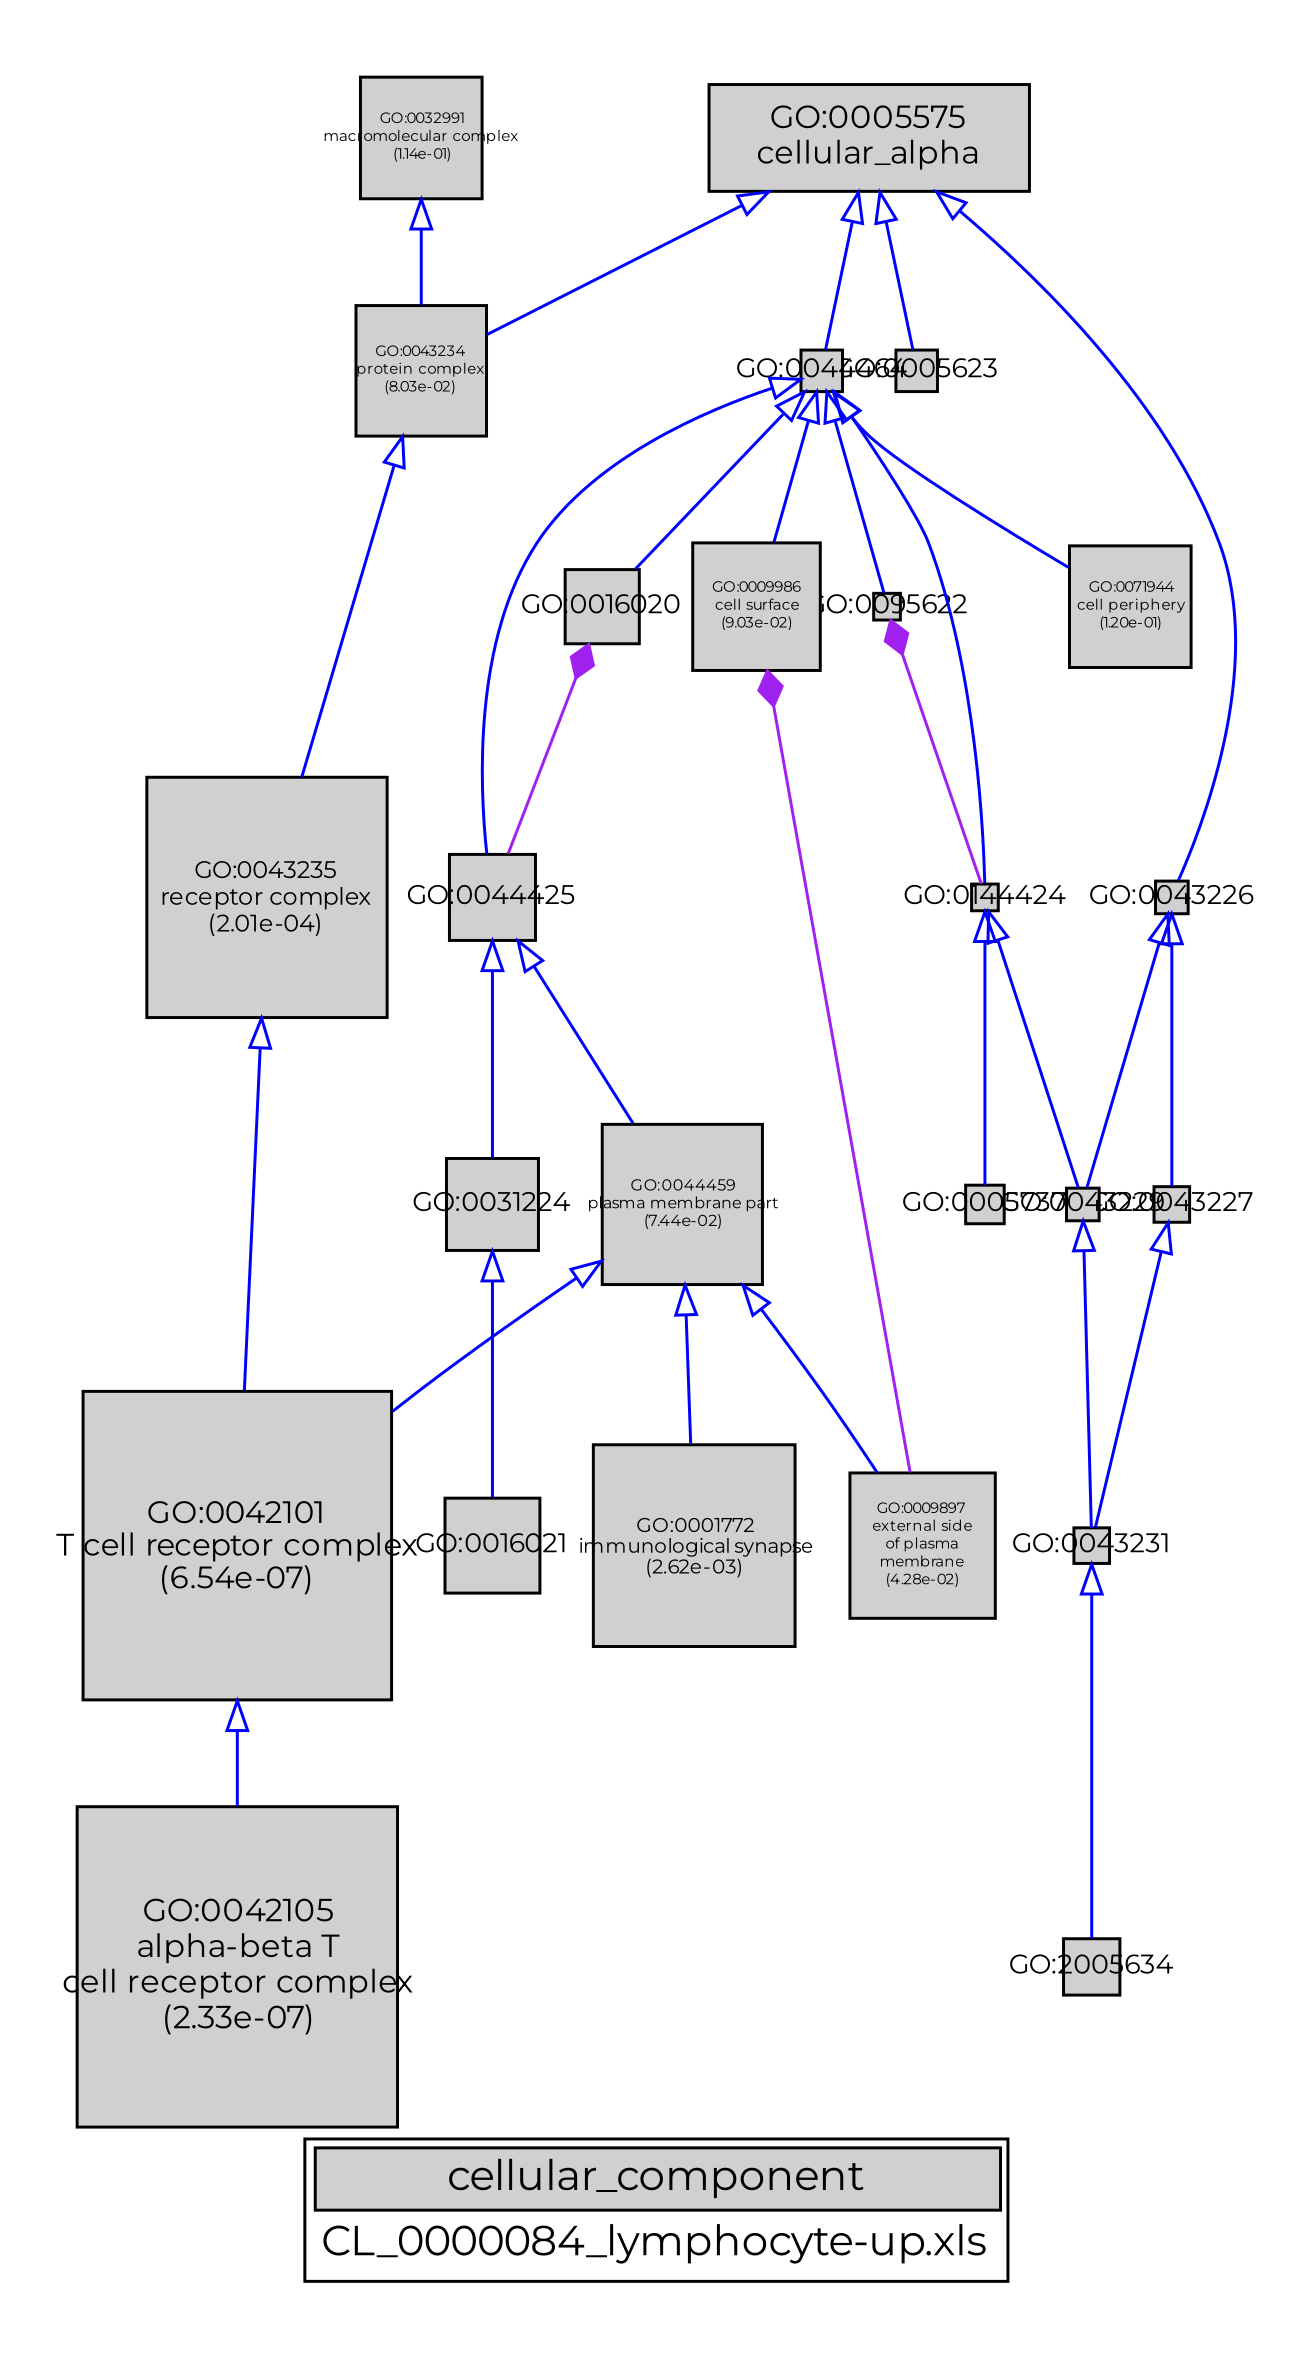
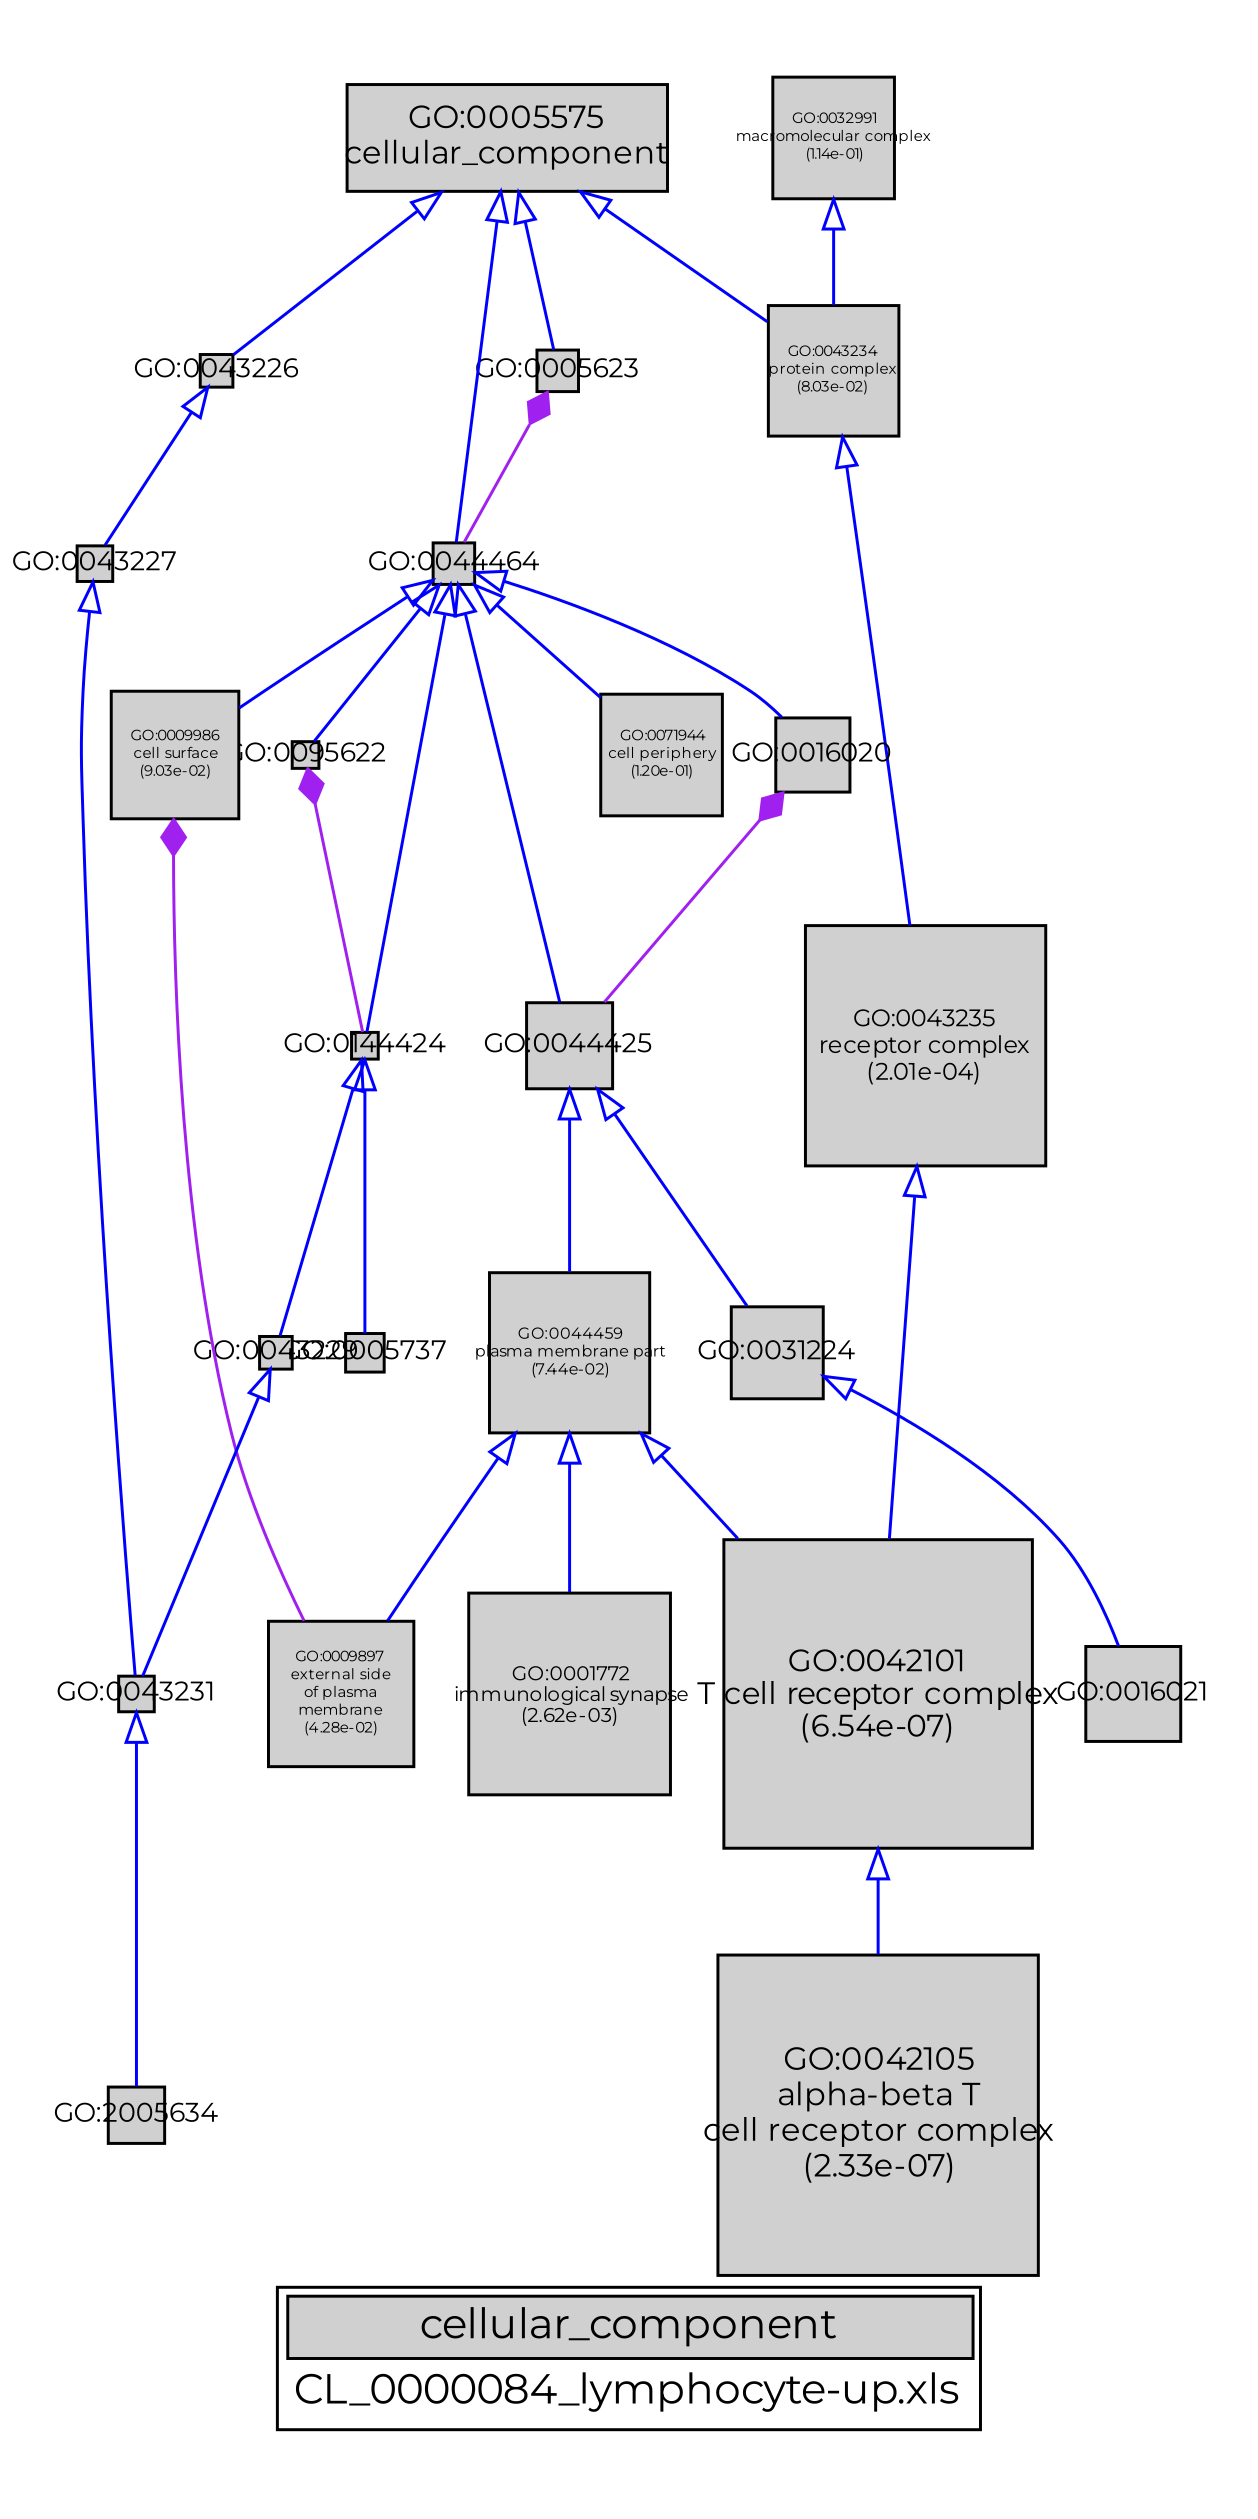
node "GO:0005575": text "cellular_alpha" -> "cellular_component"
edge "GO:0044464" -> "GO:0005623": added
edge "GO:0043229" -> "GO:0043226": removed
